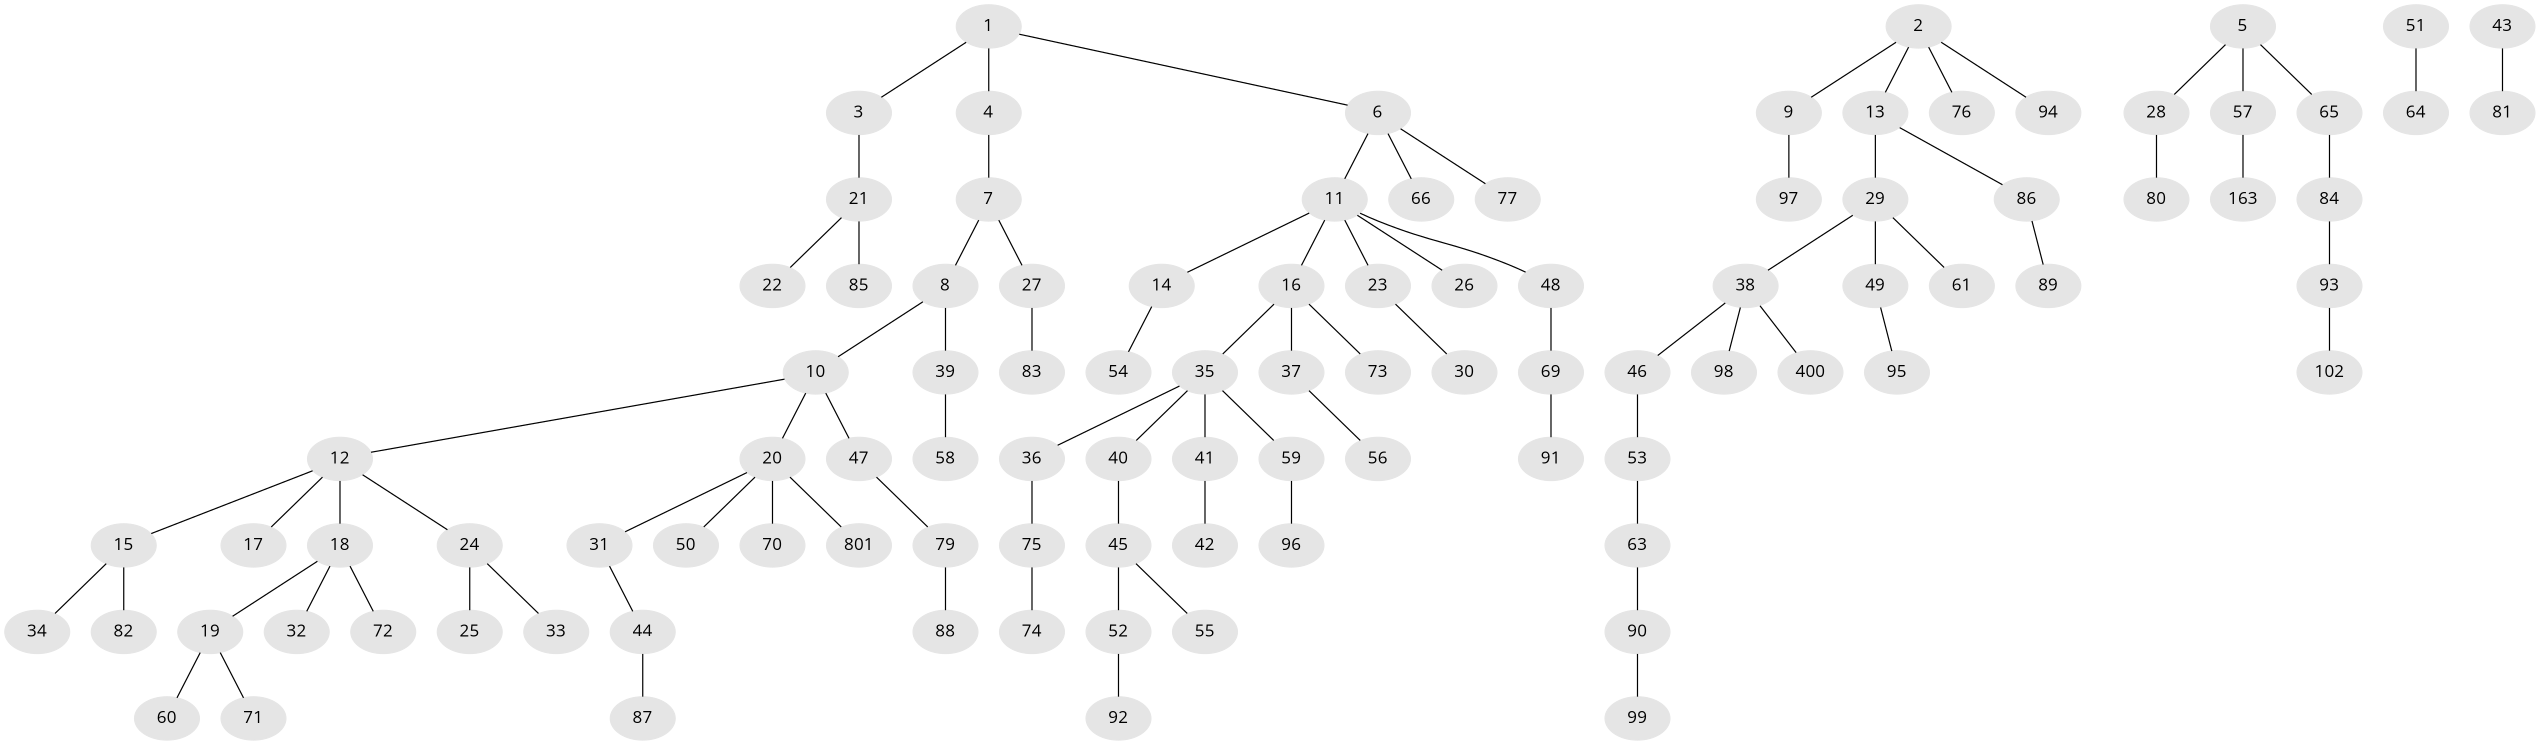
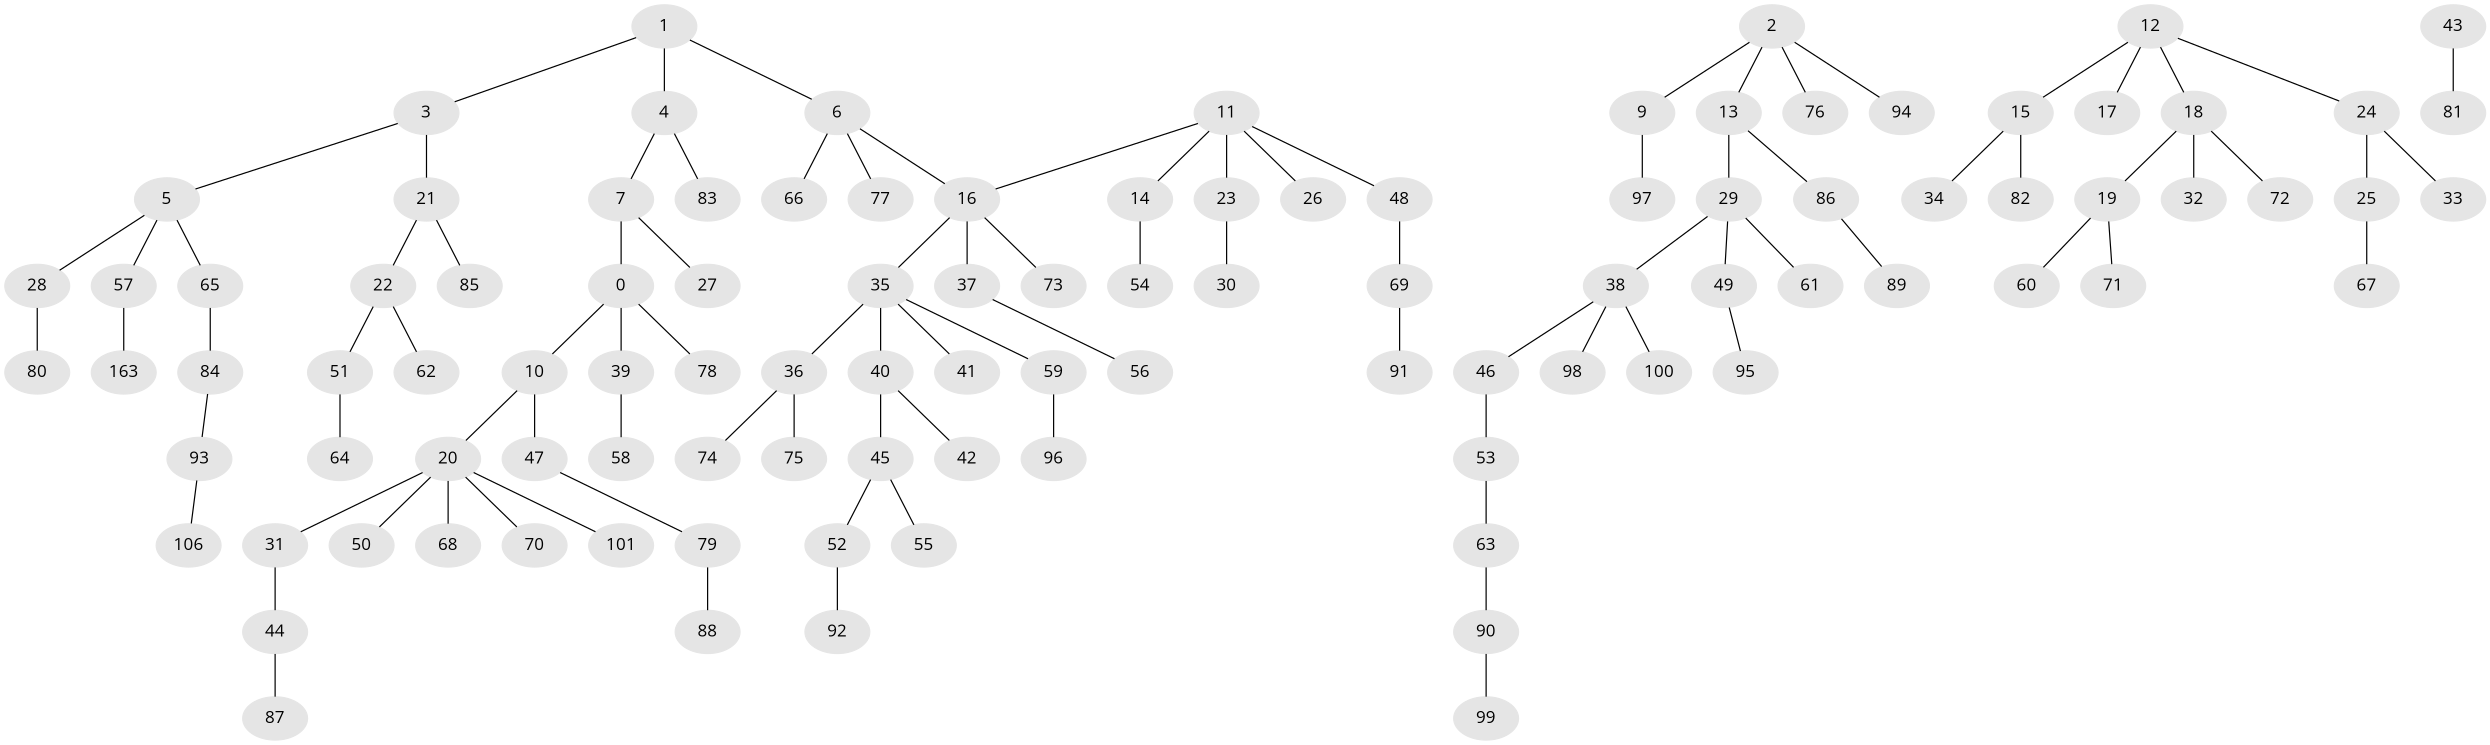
edge "3" -- "5": added
edge "6" -- "11": now "6" -- "16"
node "8": label "8" -> "0"
node "67": added
edge "22" -- "51": added
edge "27" -- "83": now "4" -- "83"
node "62": added
node "78": added
node "400": label "400" -> "100"
node "102": label "102" -> "106"
edge "10" -- "12": removed
edge "41" -- "42": now "40" -- "42"
node "68": added
node "801": label "801" -> "101"
edge "75" -- "74": now "36" -- "74"
